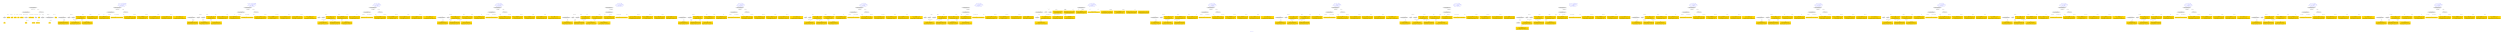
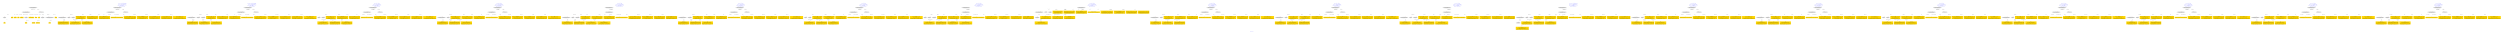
node "Description": removed
node "Place1": fillcolor lightgray -> gold
